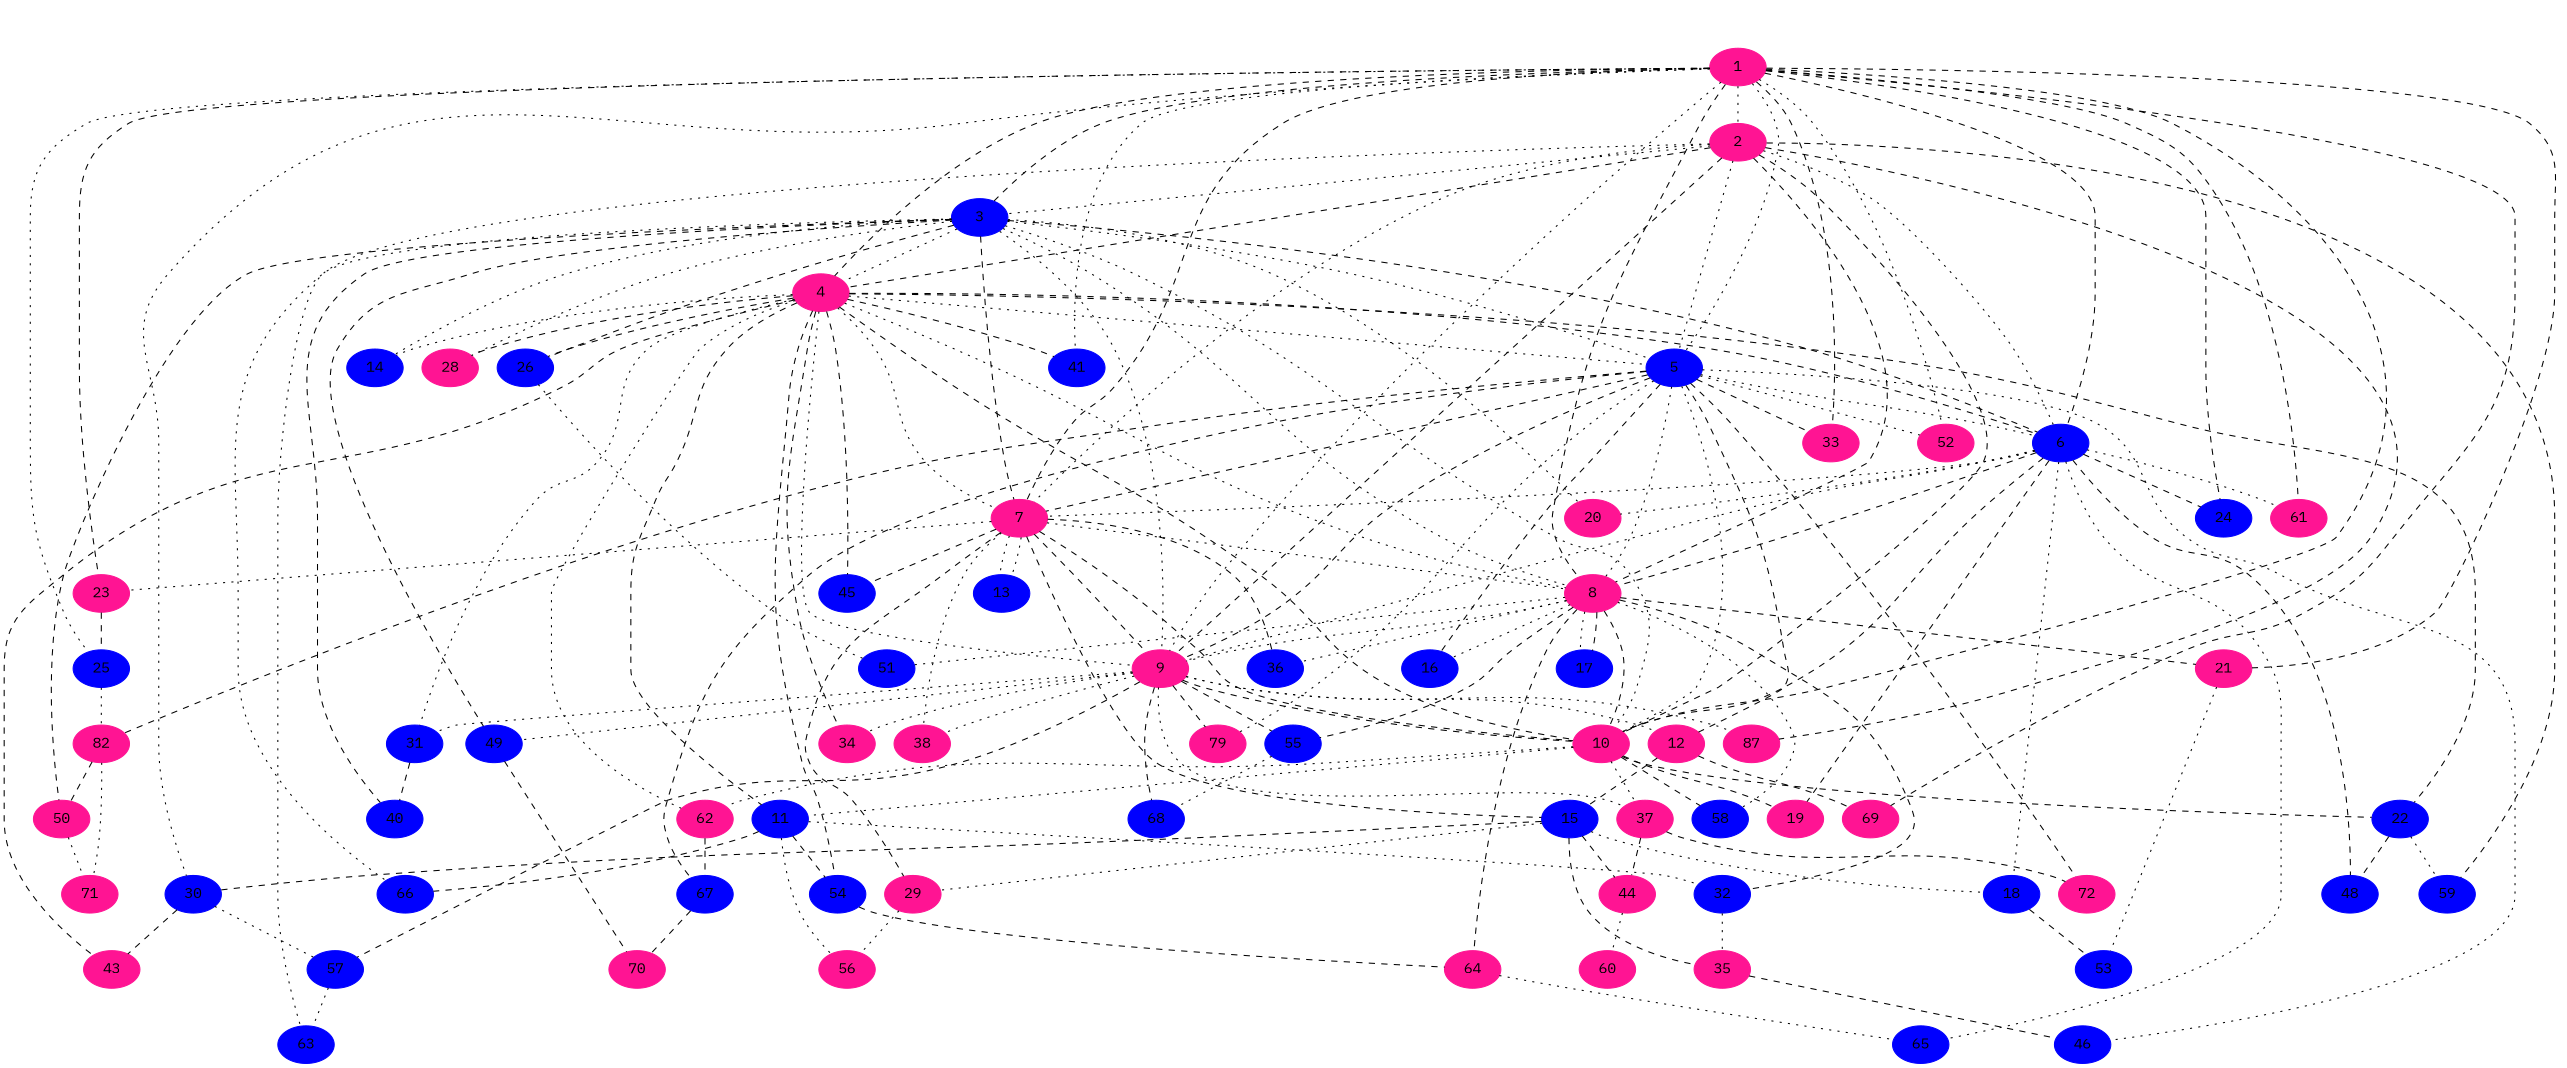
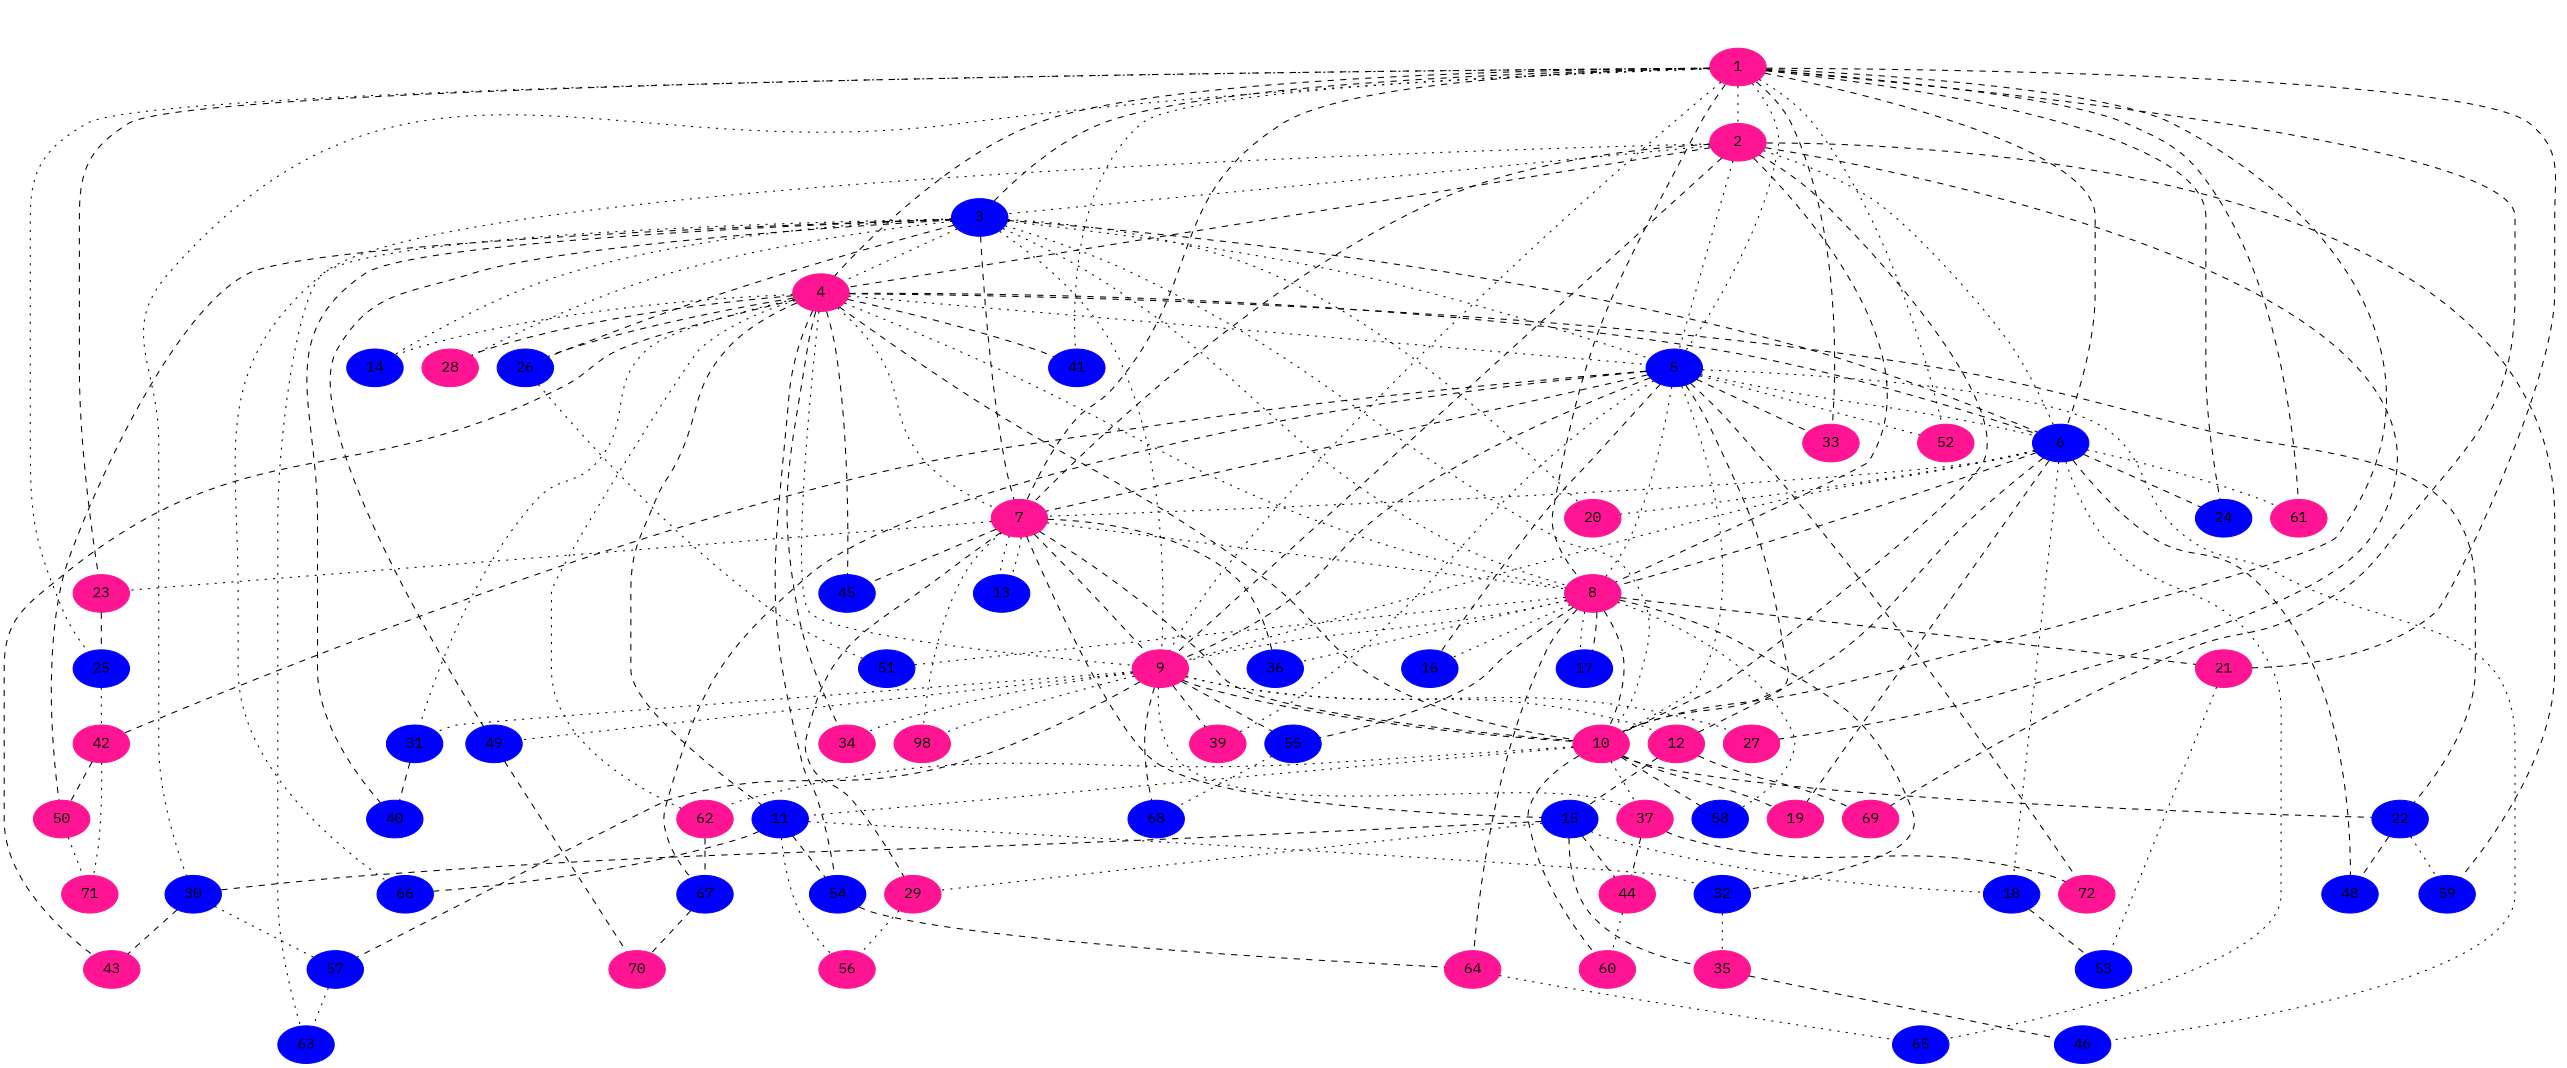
edge "2" -- "7": style dotted -> dashed
node "82": label "82" -> "42"
node "38": label "38" -> "98"
node "79": label "79" -> "39"
node "87": label "87" -> "27"
edge "10" -- "60": added
